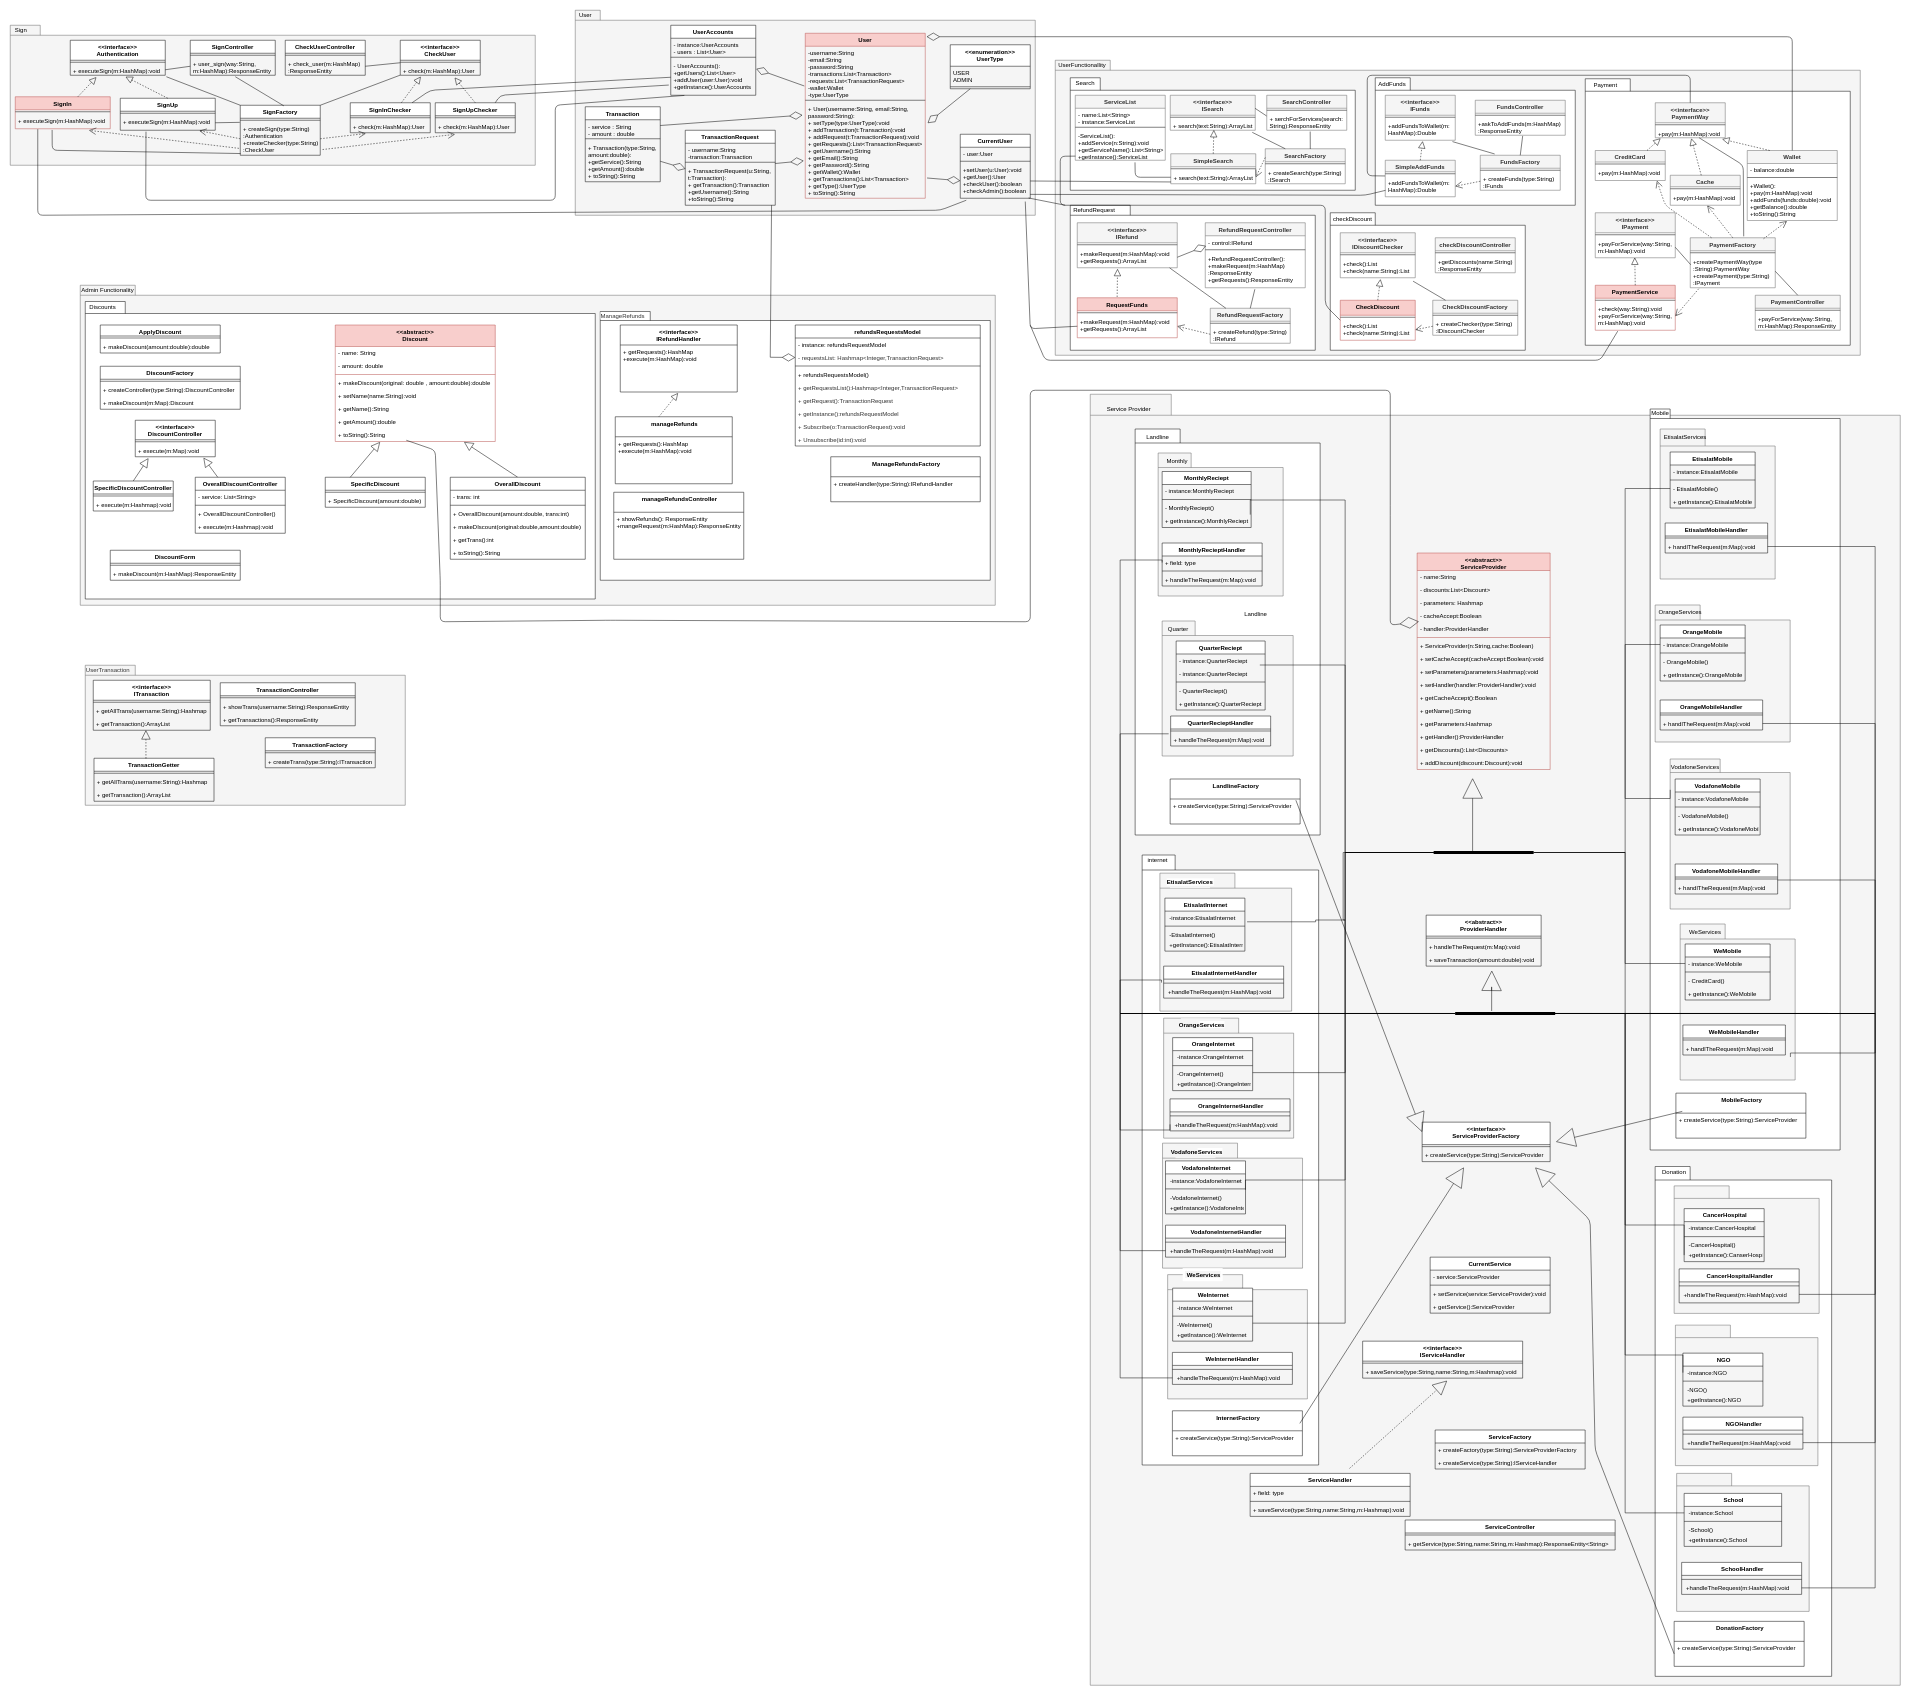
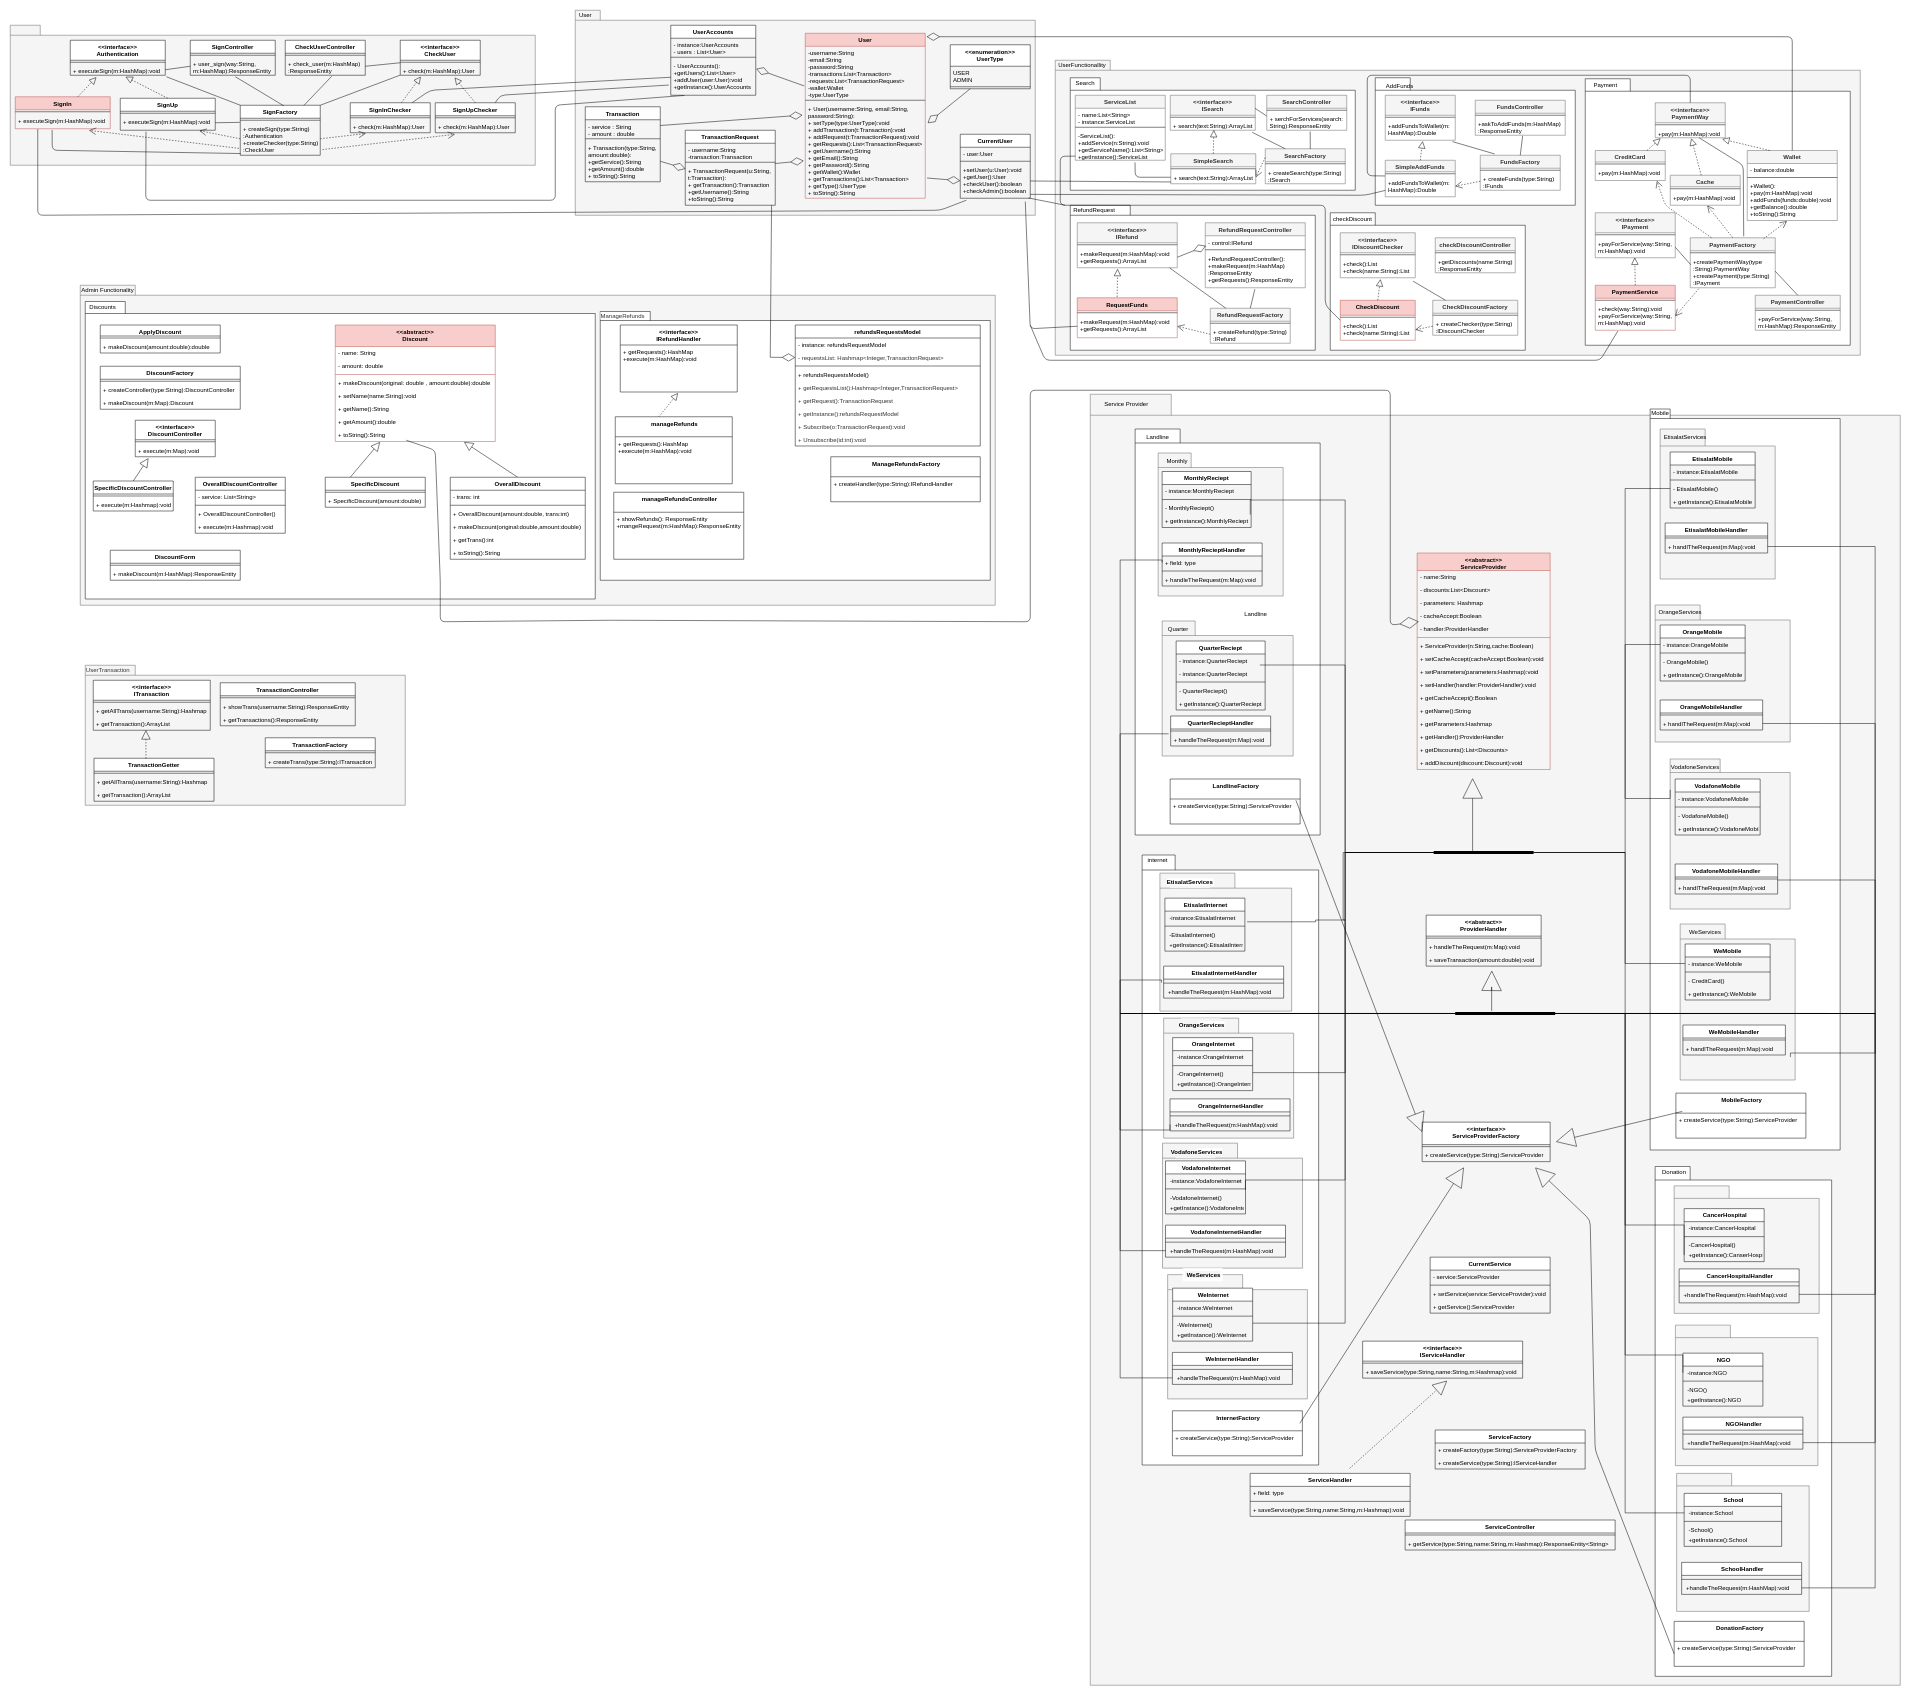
node "Sign": removed
node "AddFunds": moved (1392, 84) -> (1400, 86)
edge "+ check_user(m:HashMap) :ResponseEntity" -- "SignFactory": added
node "Service Provider": moved (1130, 409) -> (1127, 404)
edge "OverallDiscountController" -> "+ execute(m:Map):void": removed
